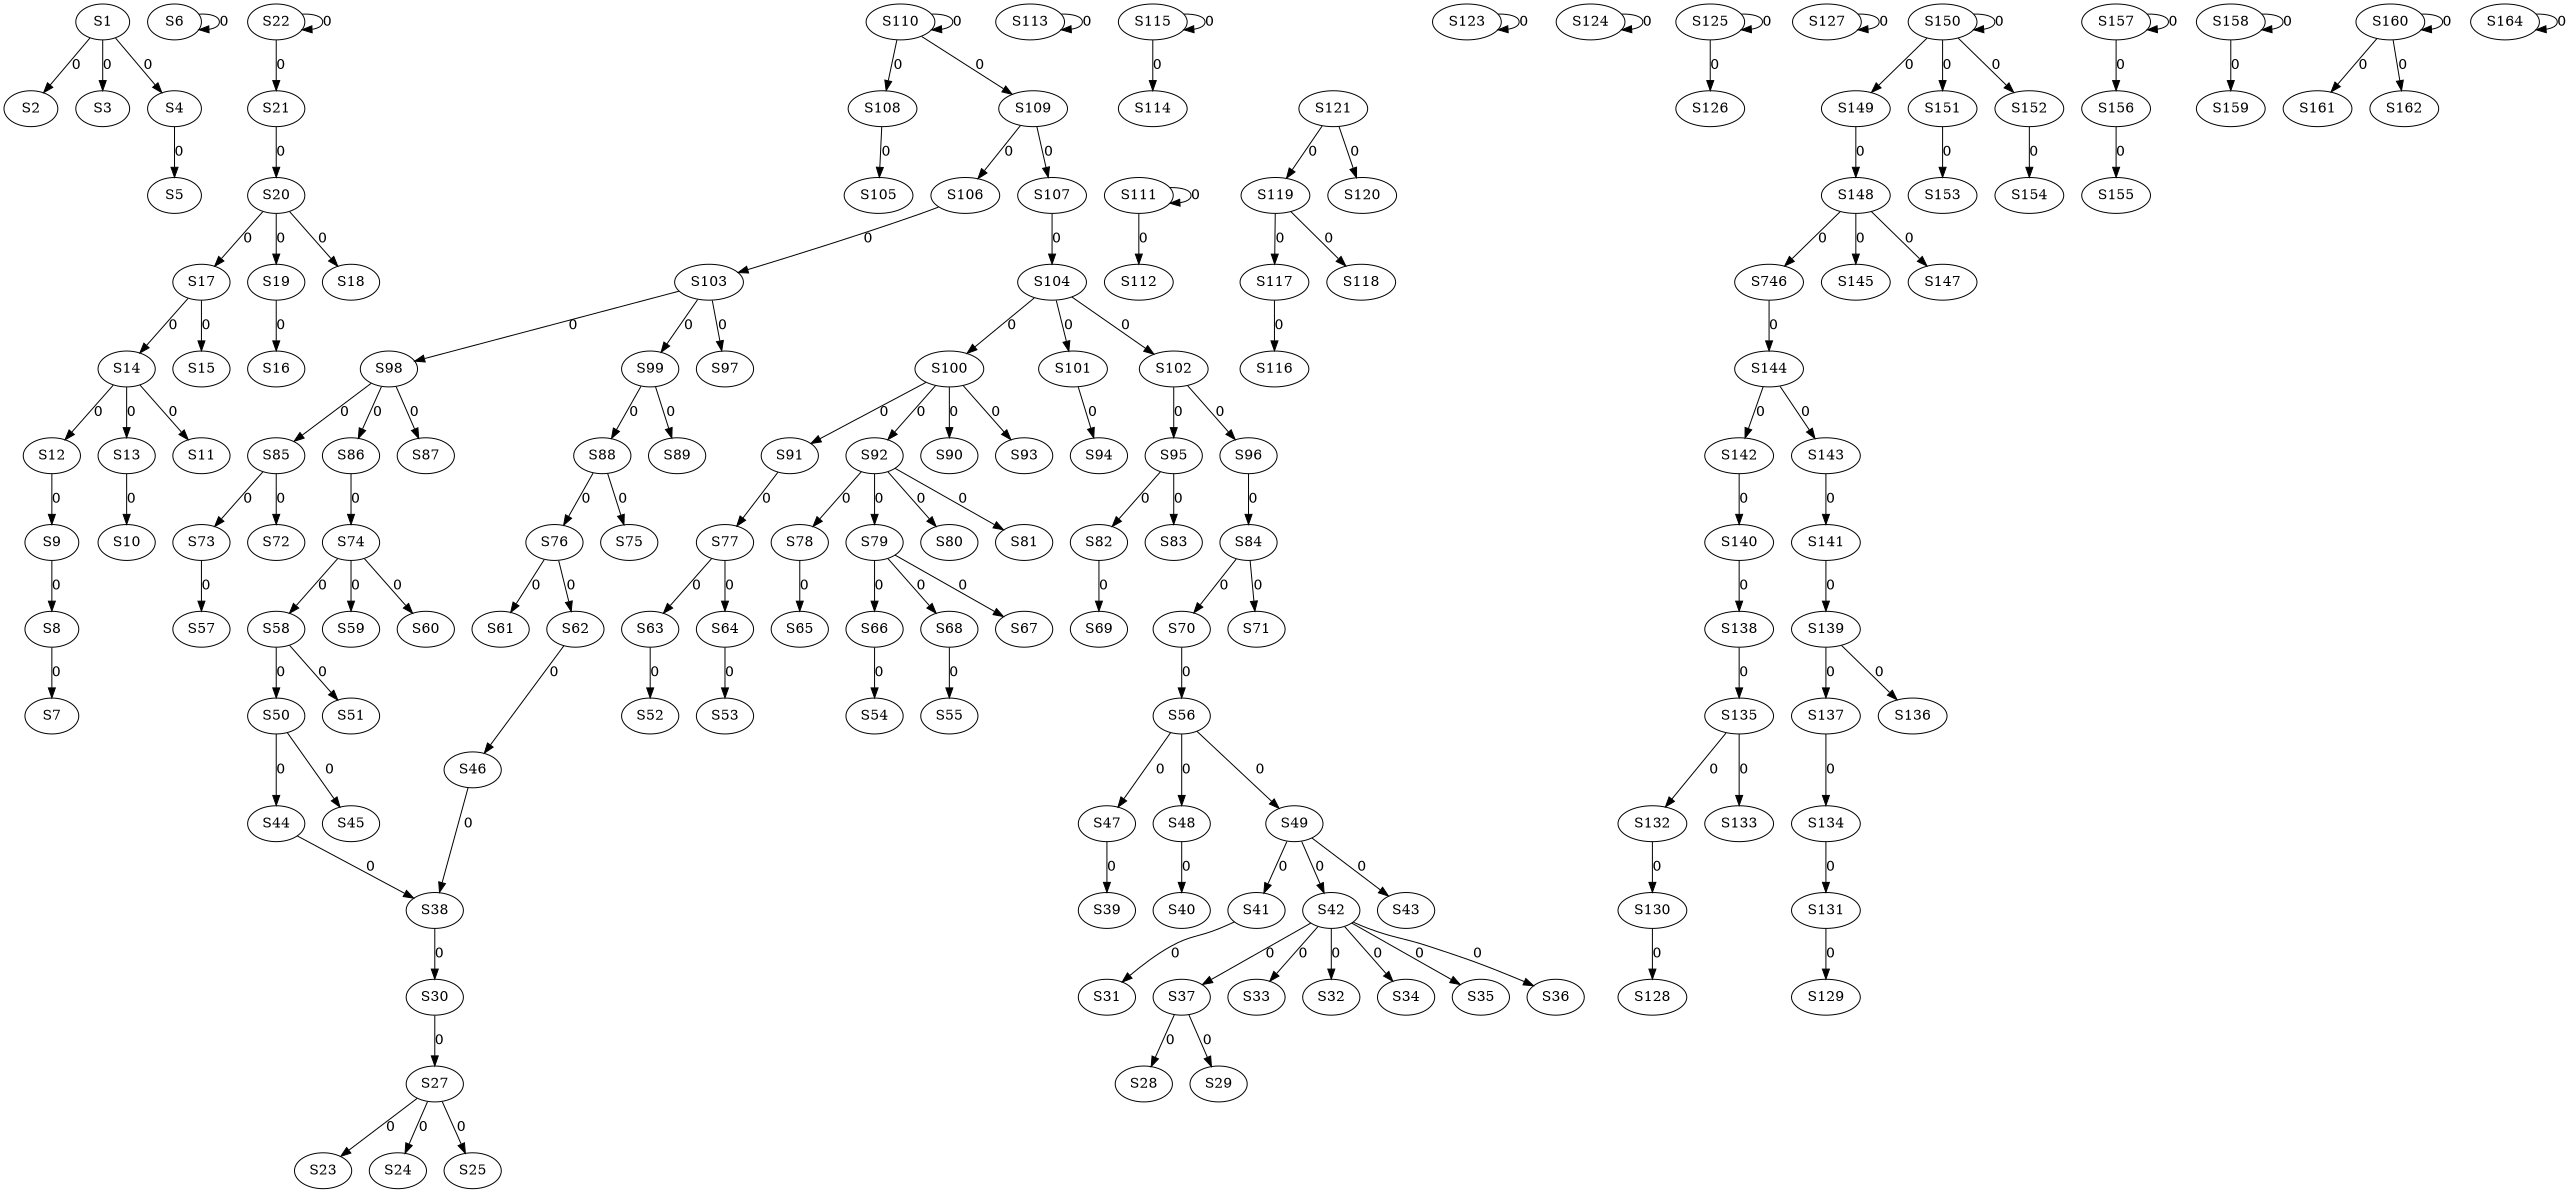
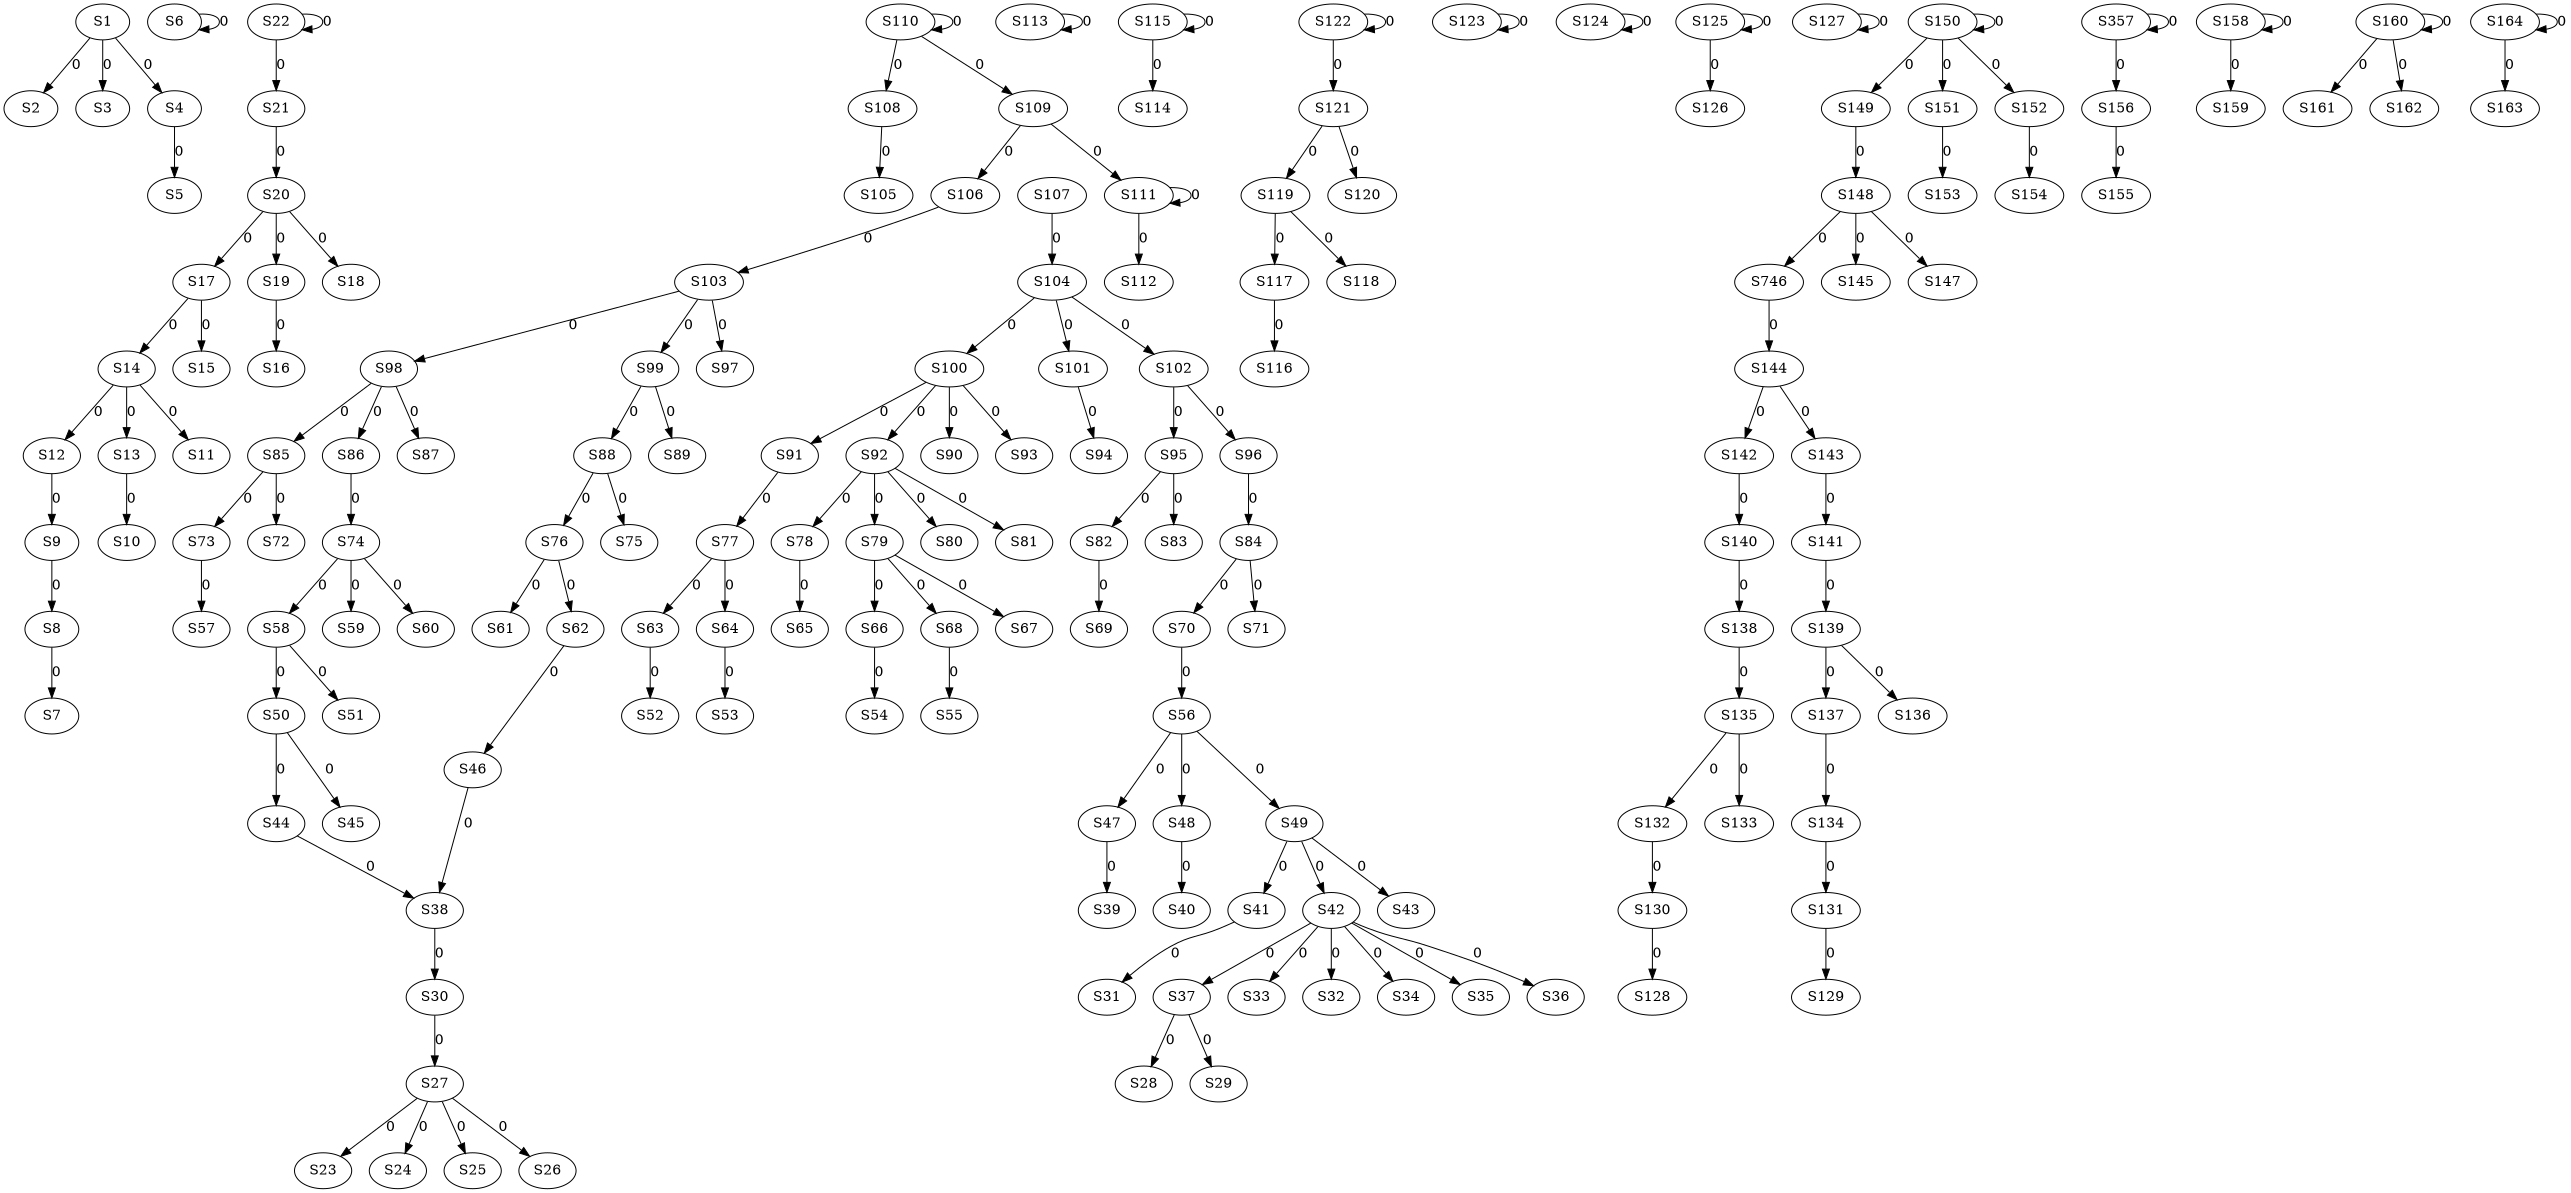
node "S122": added
node "S157": label "S157" -> "S357"
node "S163": added
edge "S109" -> "S107": now "S109" -> "S111"
node "S26": added
